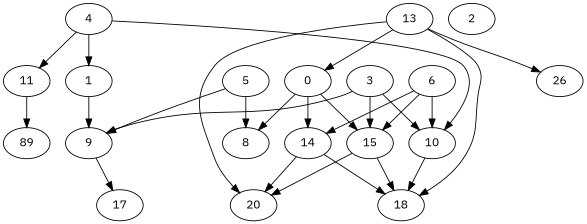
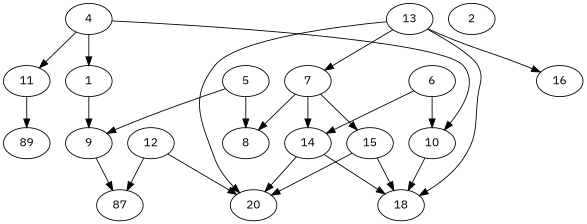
node "0": label "0" -> "7"
node "3": removed
node "26": label "26" -> "16"
edge "6" -> "15": removed
node "12": added
node "17": label "17" -> "87"
